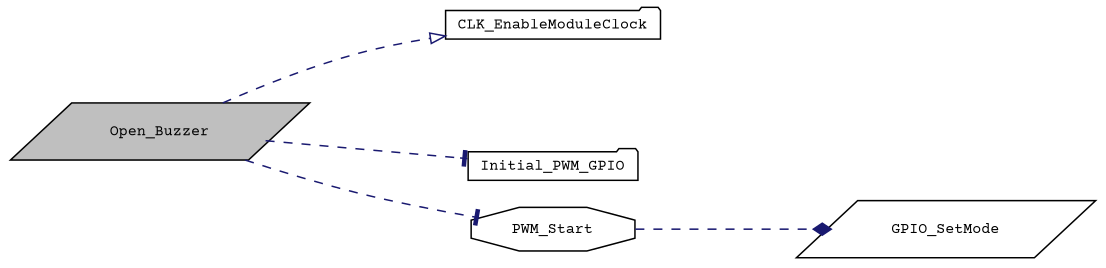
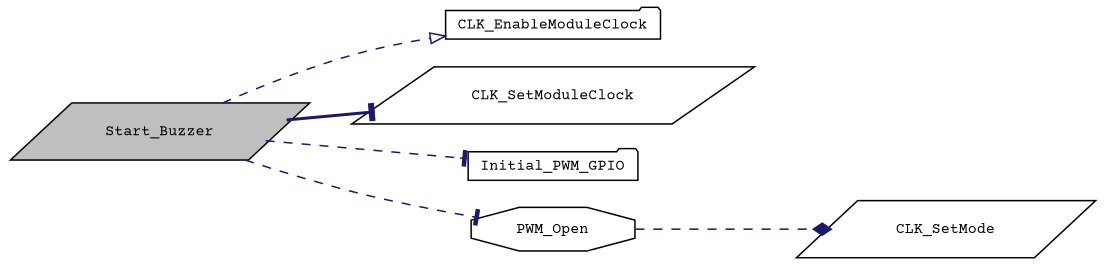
node "CLK_SetModuleClock": added
node "Open_Buzzer": label "Open_Buzzer" -> "Start_Buzzer"
node "PWM_Start": label "PWM_Start" -> "PWM_Open"
node "GPIO_SetMode": label "GPIO_SetMode" -> "CLK_SetMode"
